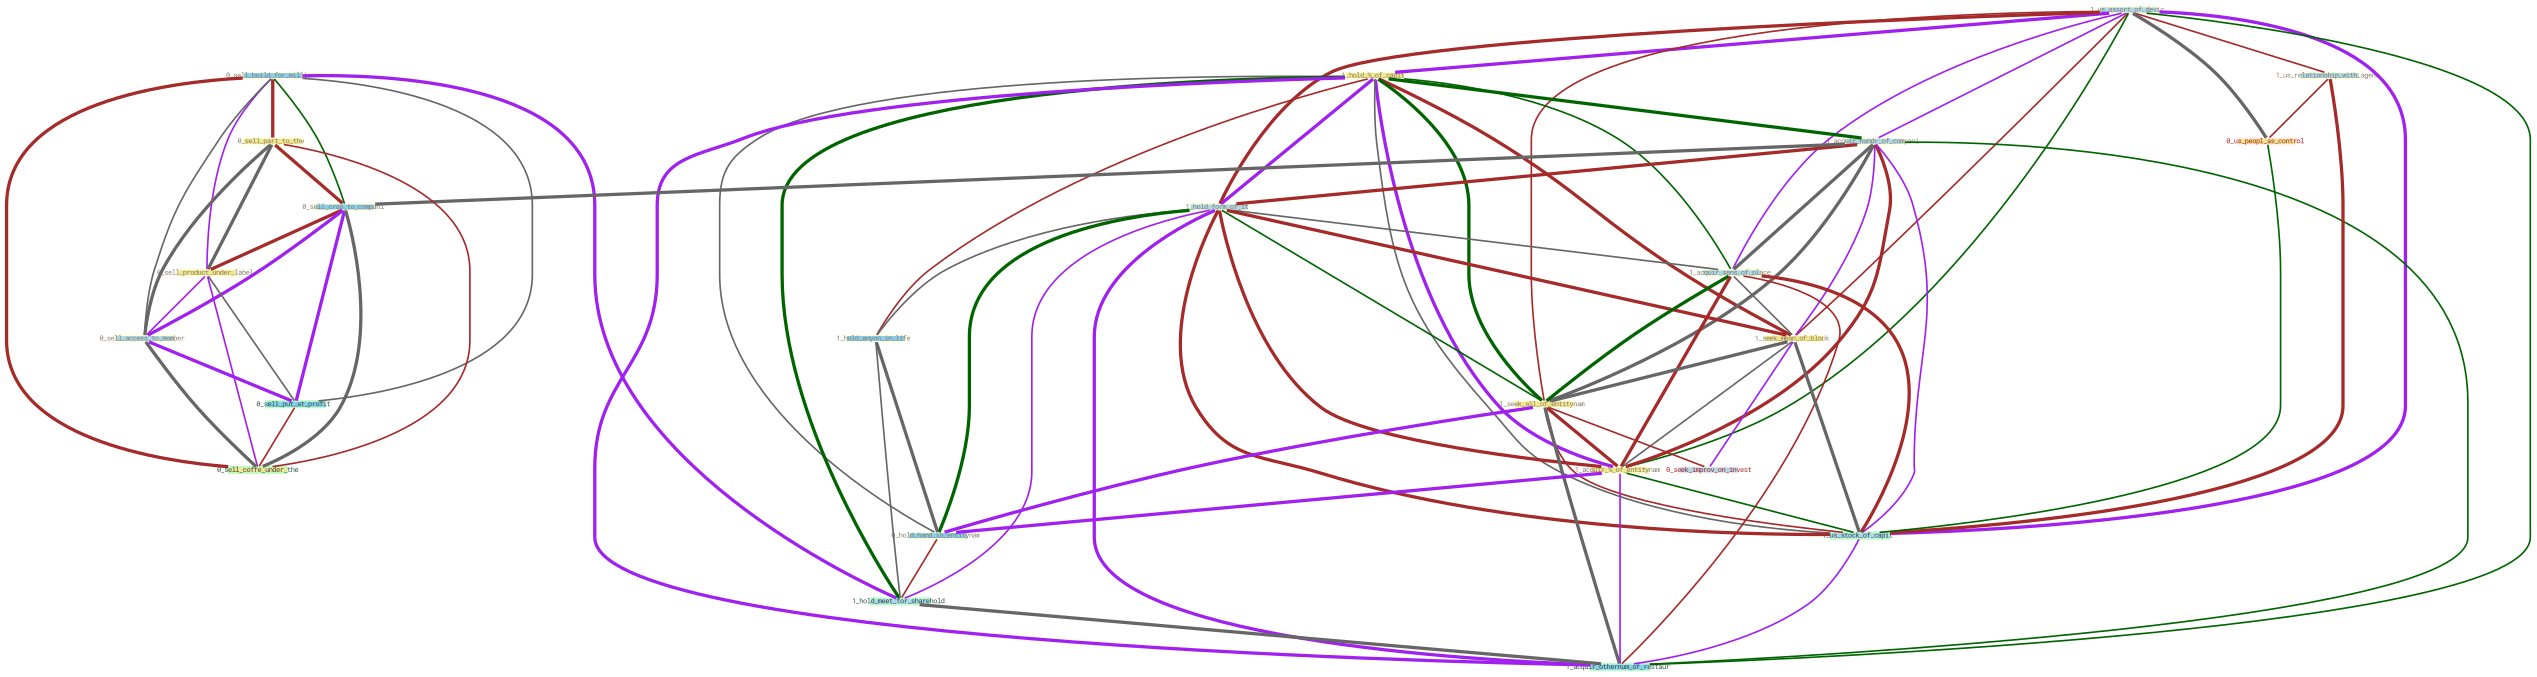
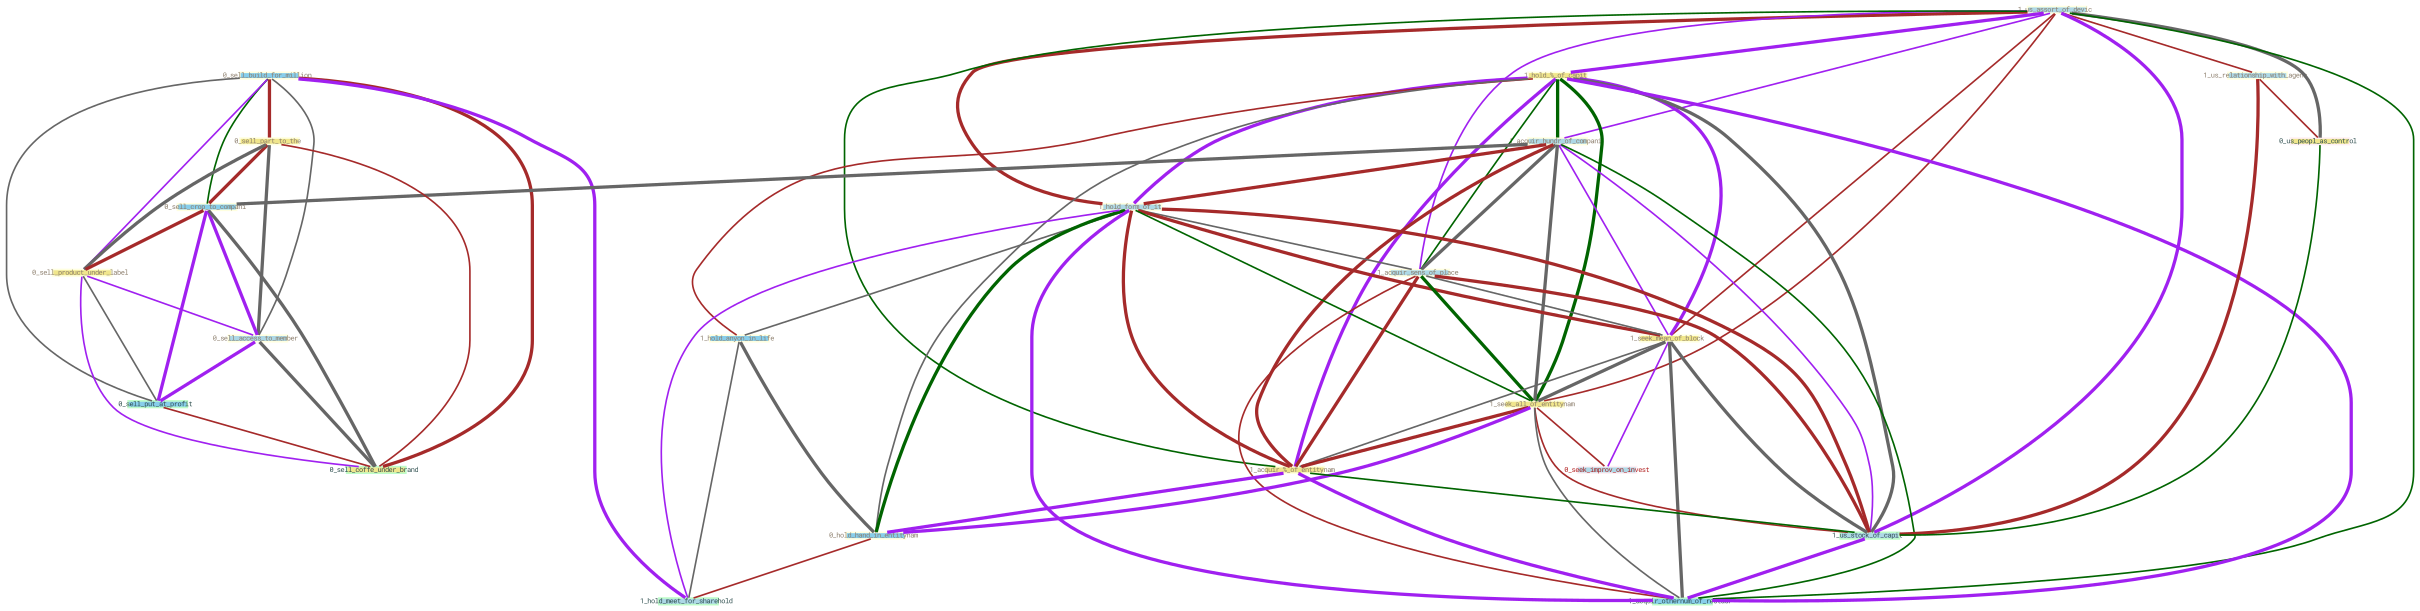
node "0_us_peopl_as_control": fontcolor #b22222 -> #2f4f4f
edge "1_hold_%_of_capit" -- "1_hold_meet_for_sharehold": removed
edge "1_hold_%_of_capit" -- "1_seek_mean_of_block": color brown -> purple
edge "1_hold_%_of_capit" -- "1_us_stock_of_capit": style solid -> bold
node "0_sell_coffe_under_the": label "0_sell_coffe_under_the" -> "0_sell_coffe_under_brand"
edge "1_seek_all_of_entitynam" -- "1_acquir_othernum_of_restaur": style bold -> solid
edge "1_acquir_%_of_entitynam" -- "1_acquir_othernum_of_restaur": style solid -> bold
edge "1_us_stock_of_capit" -- "1_acquir_othernum_of_restaur": style solid -> bold
edge "1_hold_meet_for_sharehold" -- "1_acquir_othernum_of_restaur": now "1_seek_mean_of_block" -- "1_acquir_othernum_of_restaur"
